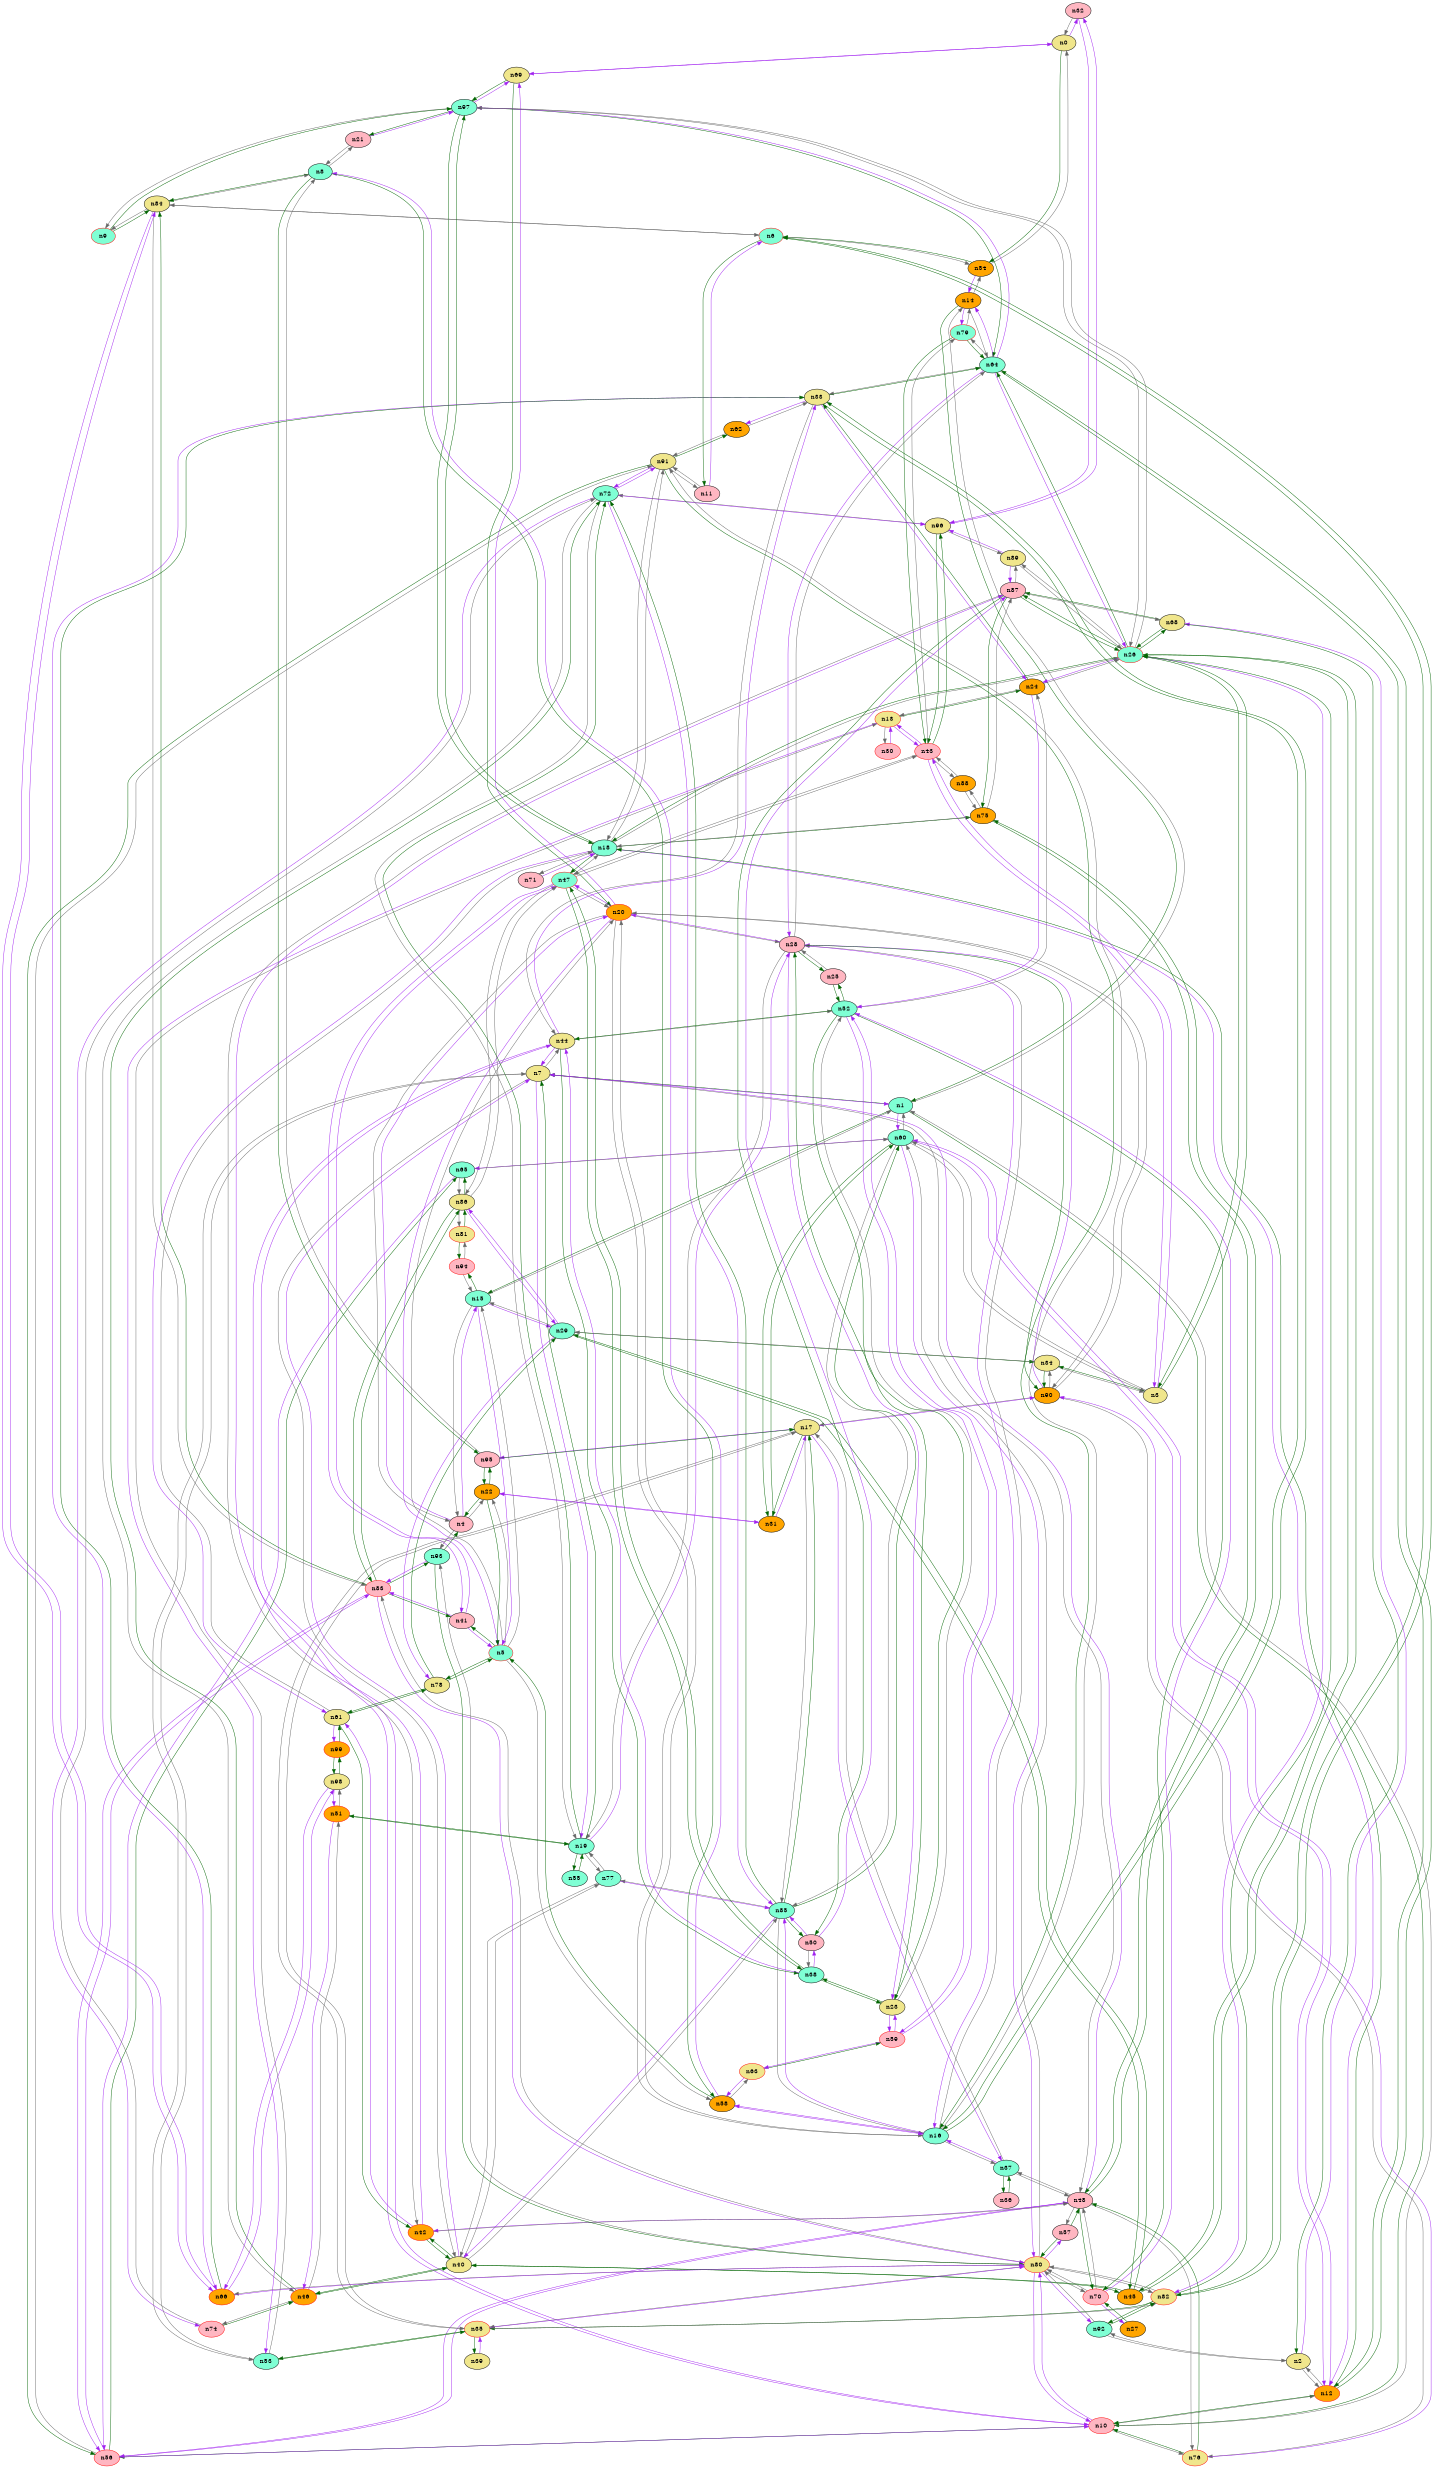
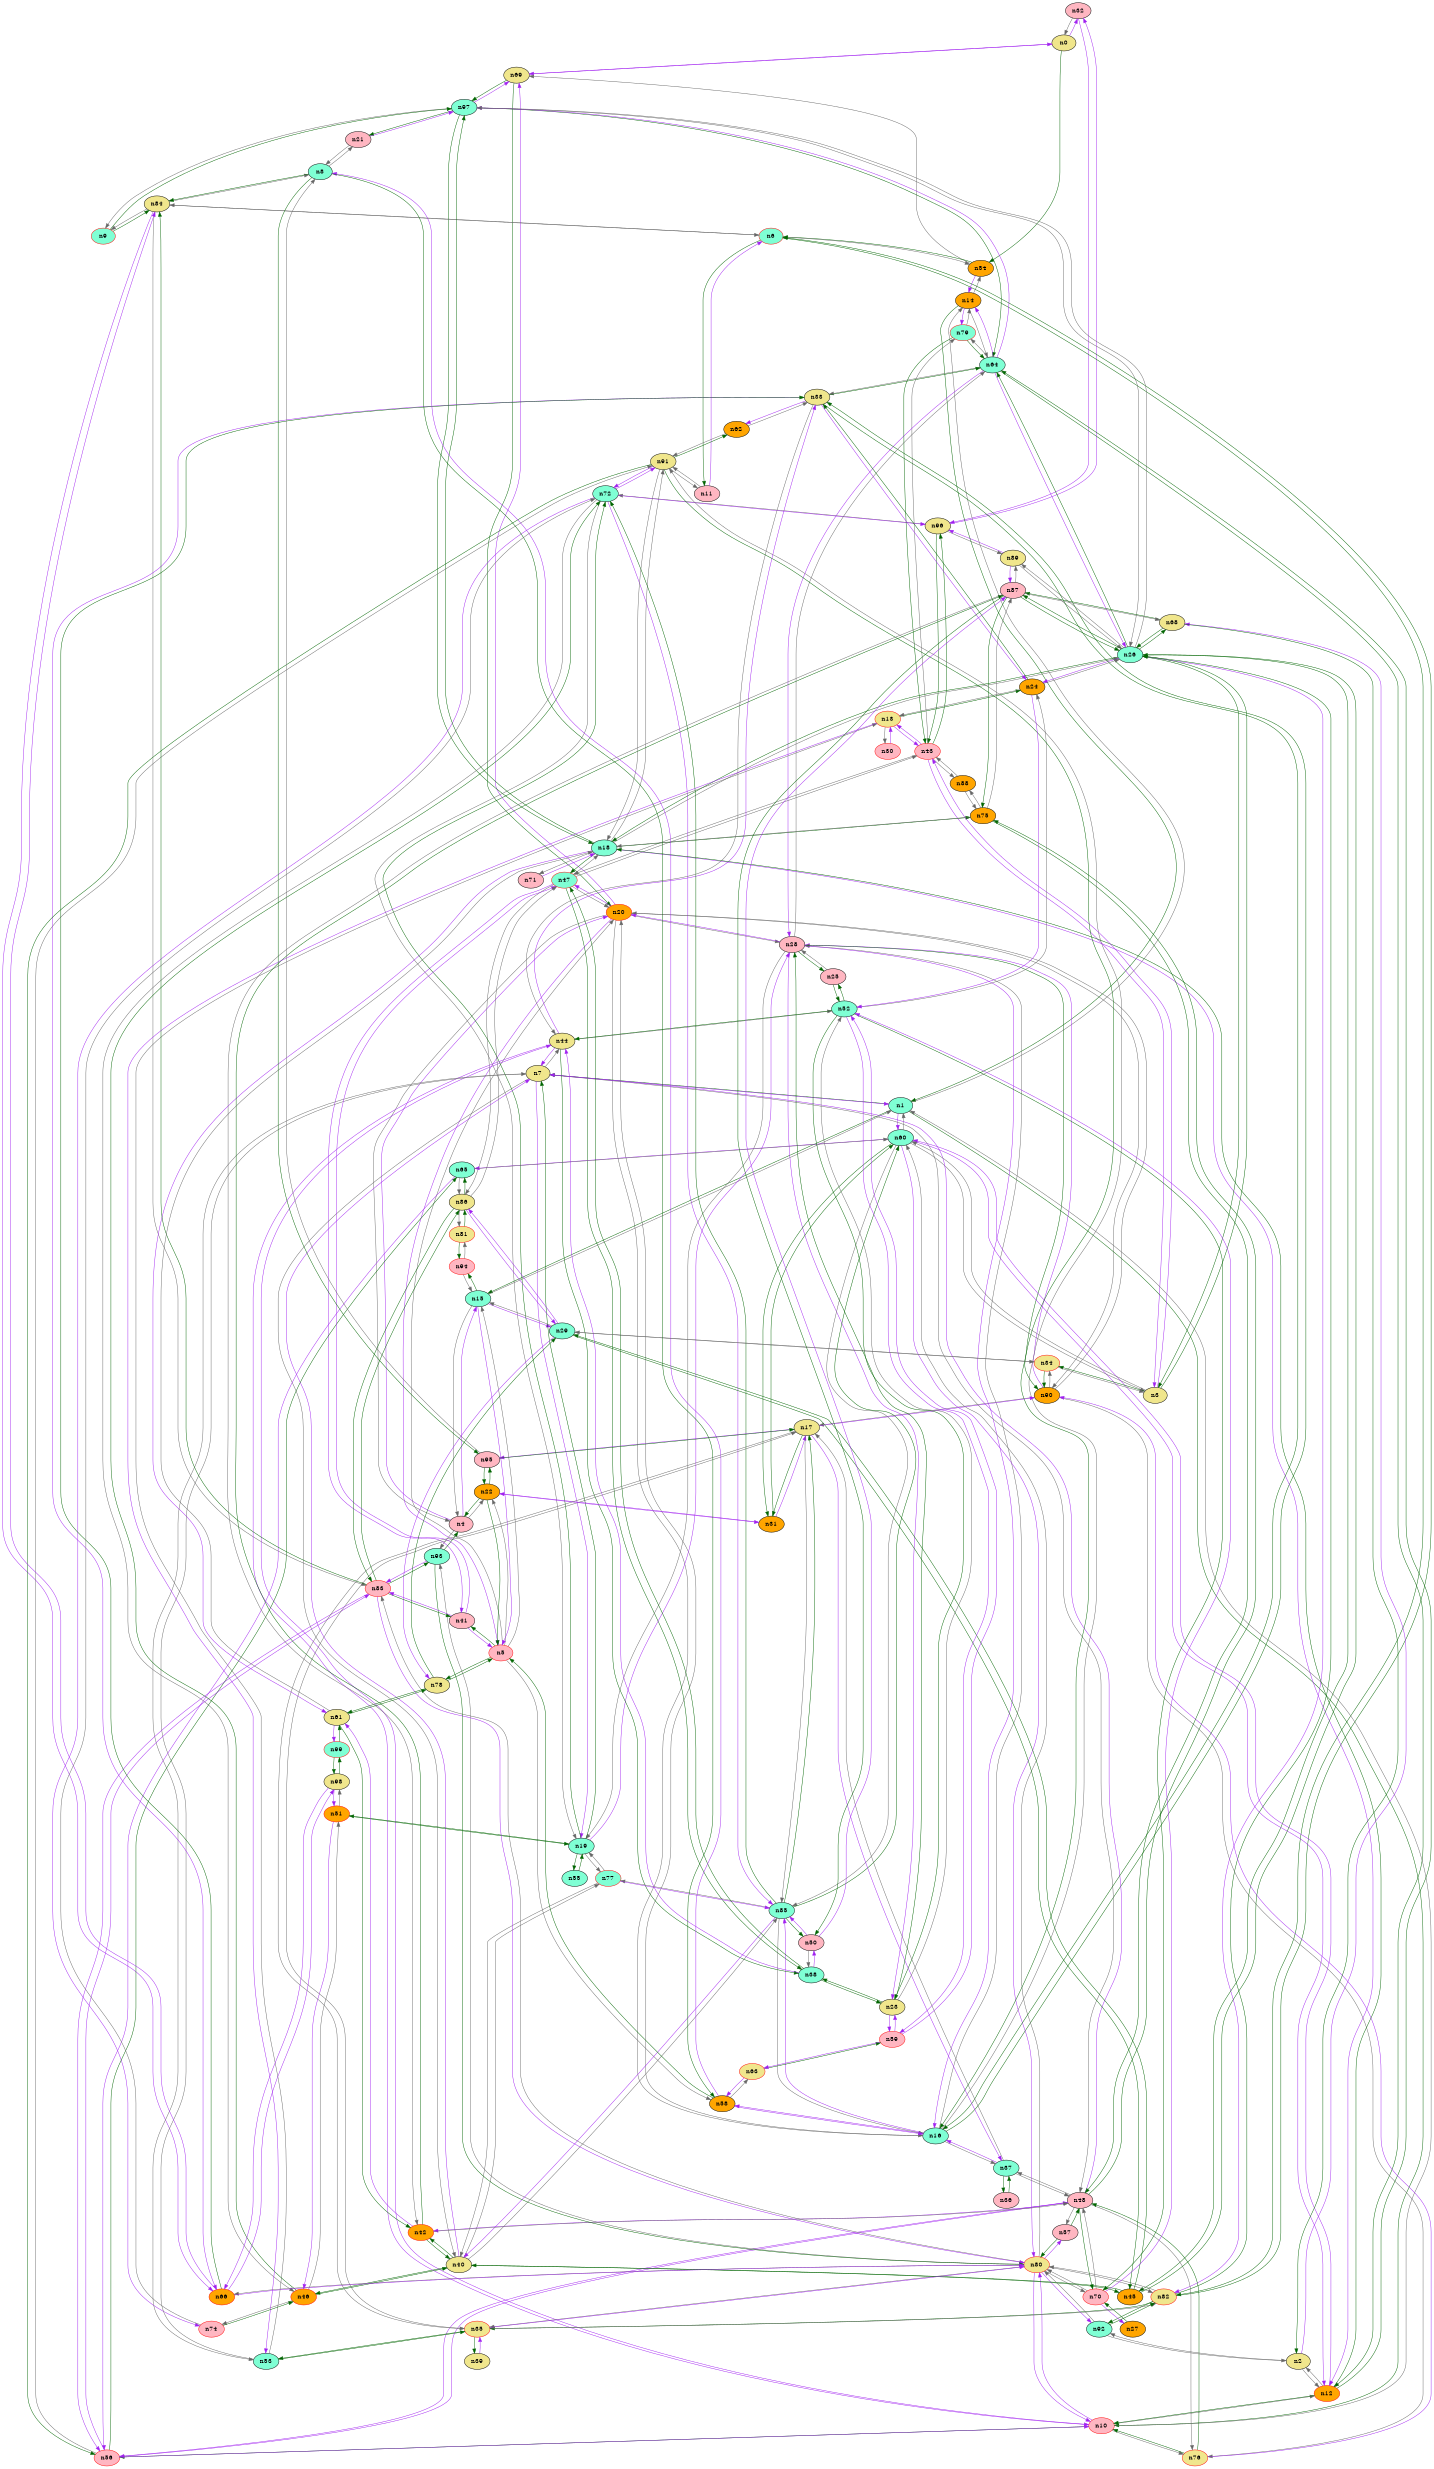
edge "n54" -> "n0": now "n54" -> "n69"
node "n26": color #ff0000 -> black
edge "n42" -> "n87": color purple -> darkgreen
edge "n29" -> "n34": color darkgreen -> gray40
node "n34": color black -> #ff0000
node "n5": fillcolor aquamarine -> lightpink
node "n99": fillcolor orange -> aquamarine
node "n77": color black -> #ff0000
